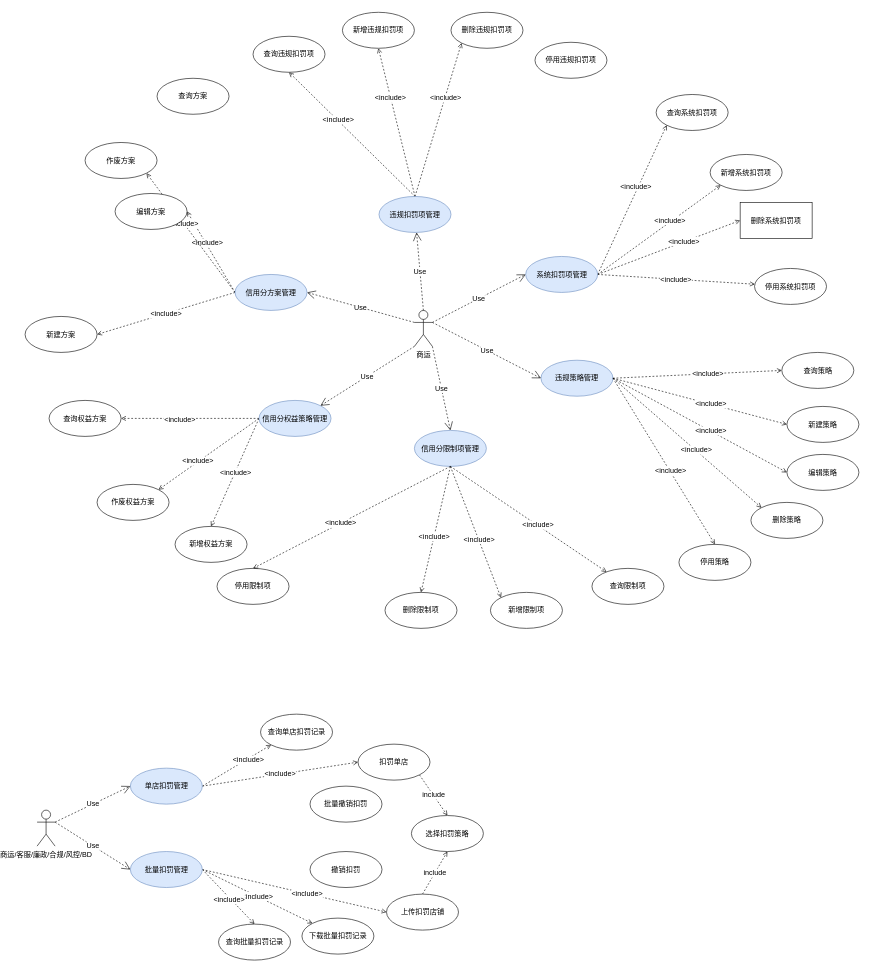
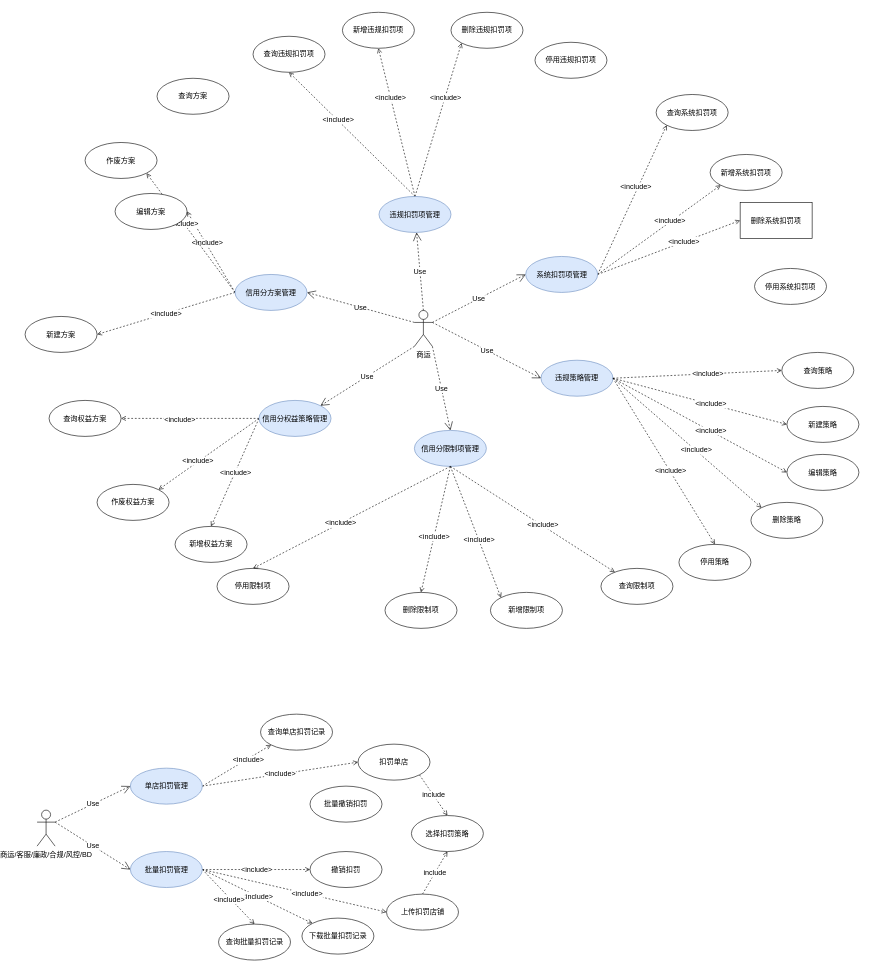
edge "系统扣罚项管理" -> "停用系统扣罚项": removed, label "<include>"
node "查询限制项": moved (628, 587) -> (637, 587)
edge "批量扣罚管理" -> "撤销扣罚": added, label "<include>"
